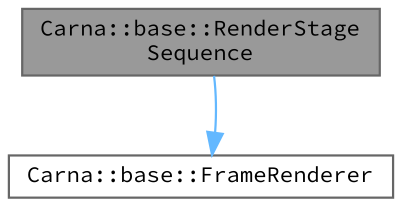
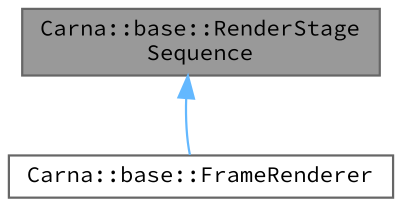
edge "Carna::base::RenderStage Sequence" -> "Carna::base::FrameRenderer": reversed
